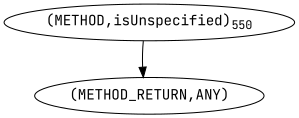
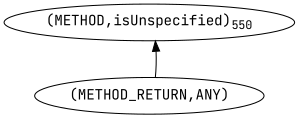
edge "(METHOD,isUnspecified)" -> "(METHOD_RETURN,ANY)": reversed
